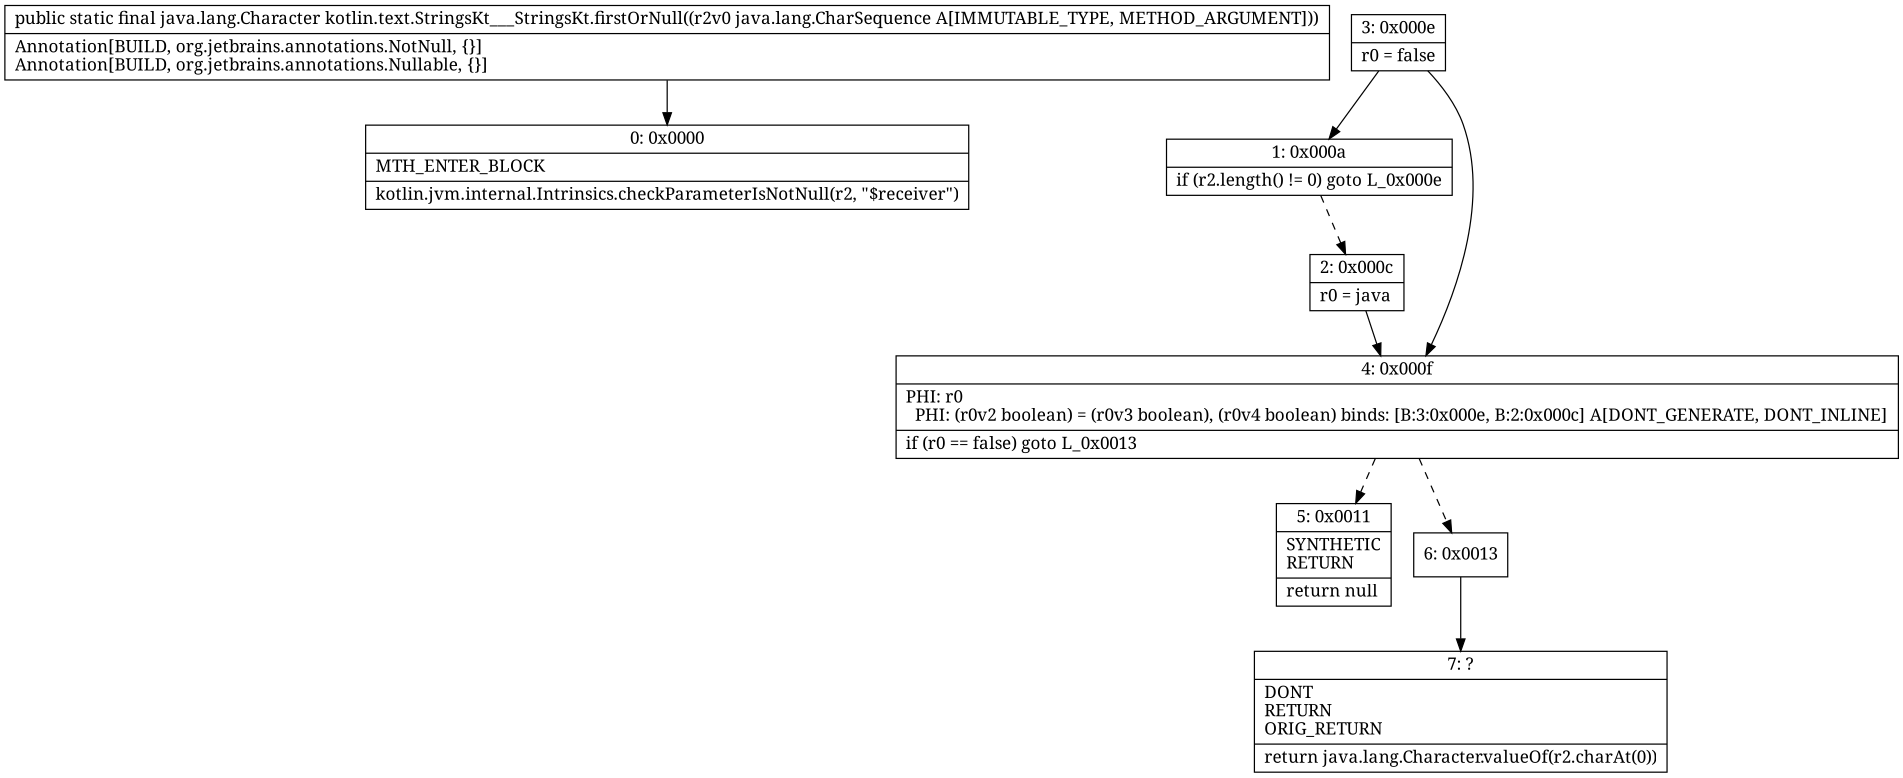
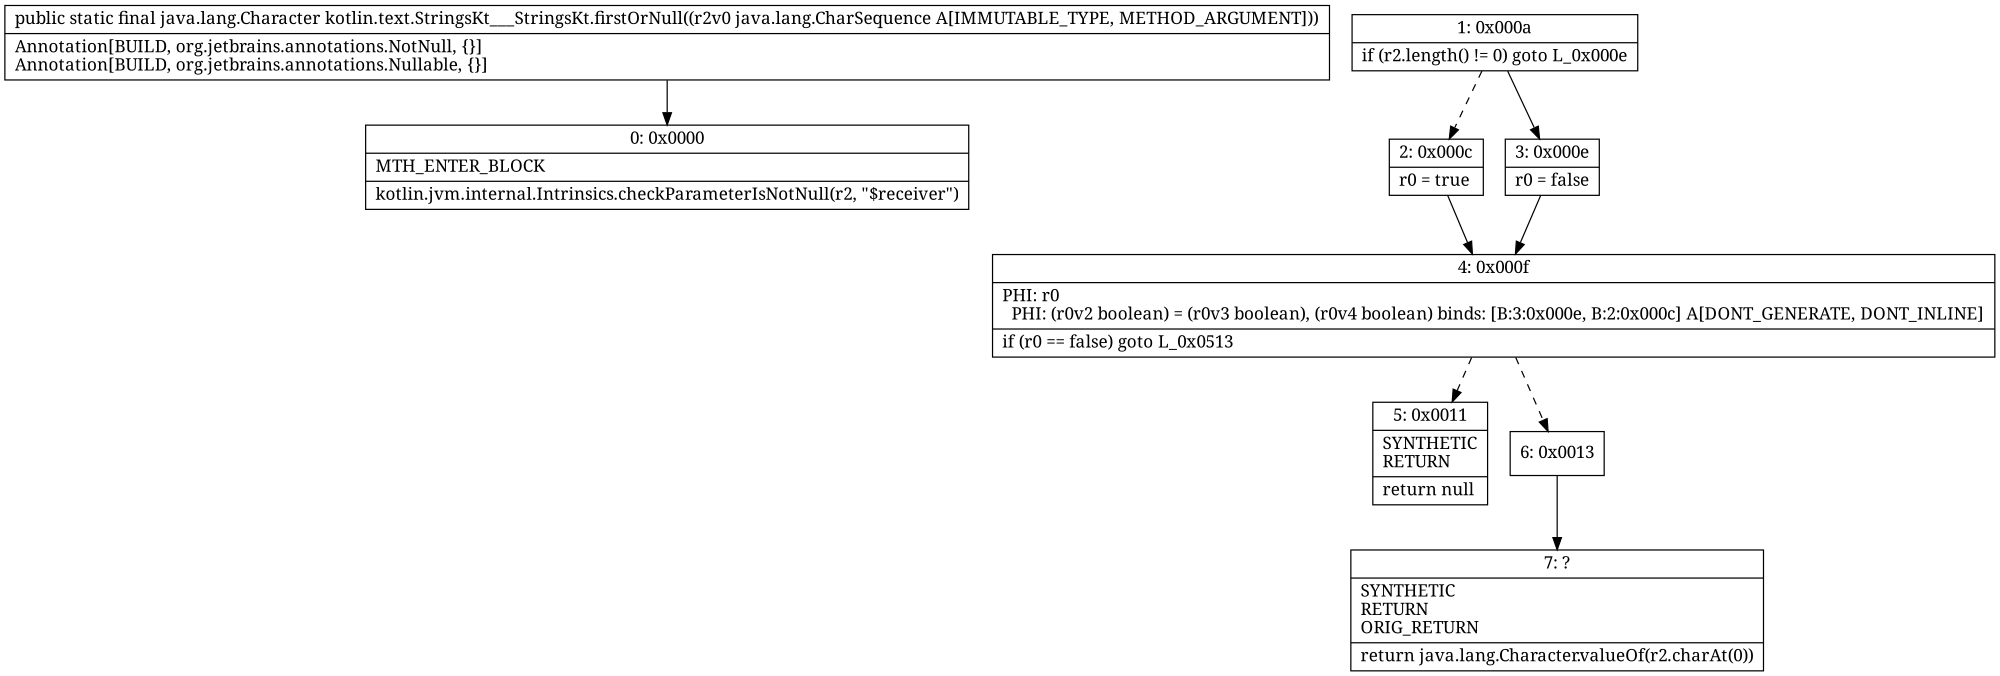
edge "3: 0x000e" -> "1: 0x000a": reversed
node "2: 0x000c": text "r0 = java" -> "r0 = true"
node "4: 0x000f": text "if (r0 == false) goto L_0x0013" -> "if (r0 == false) goto L_0x0513"
node "7: ?": text "DONT" -> "SYNTHETIC"
